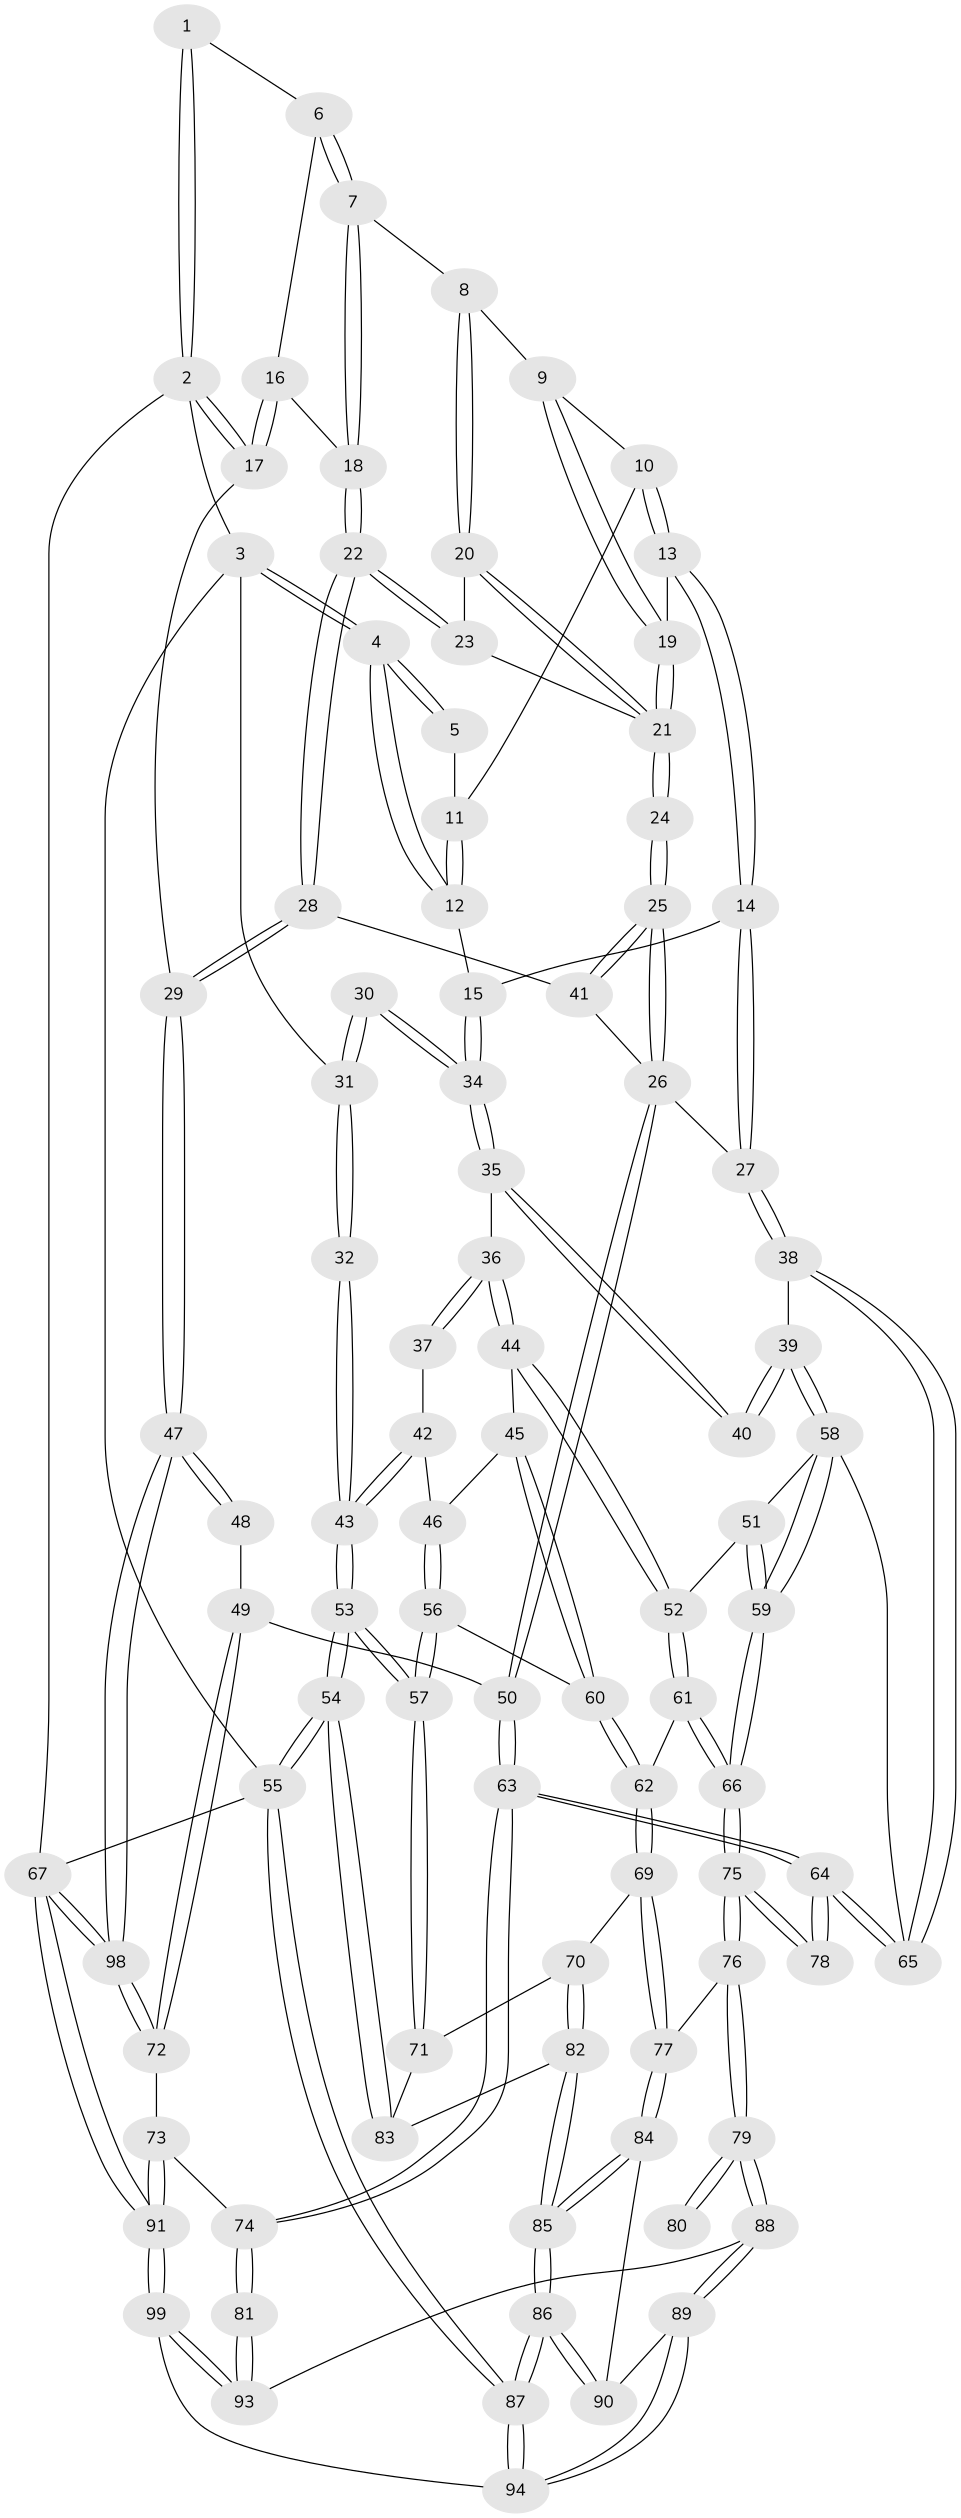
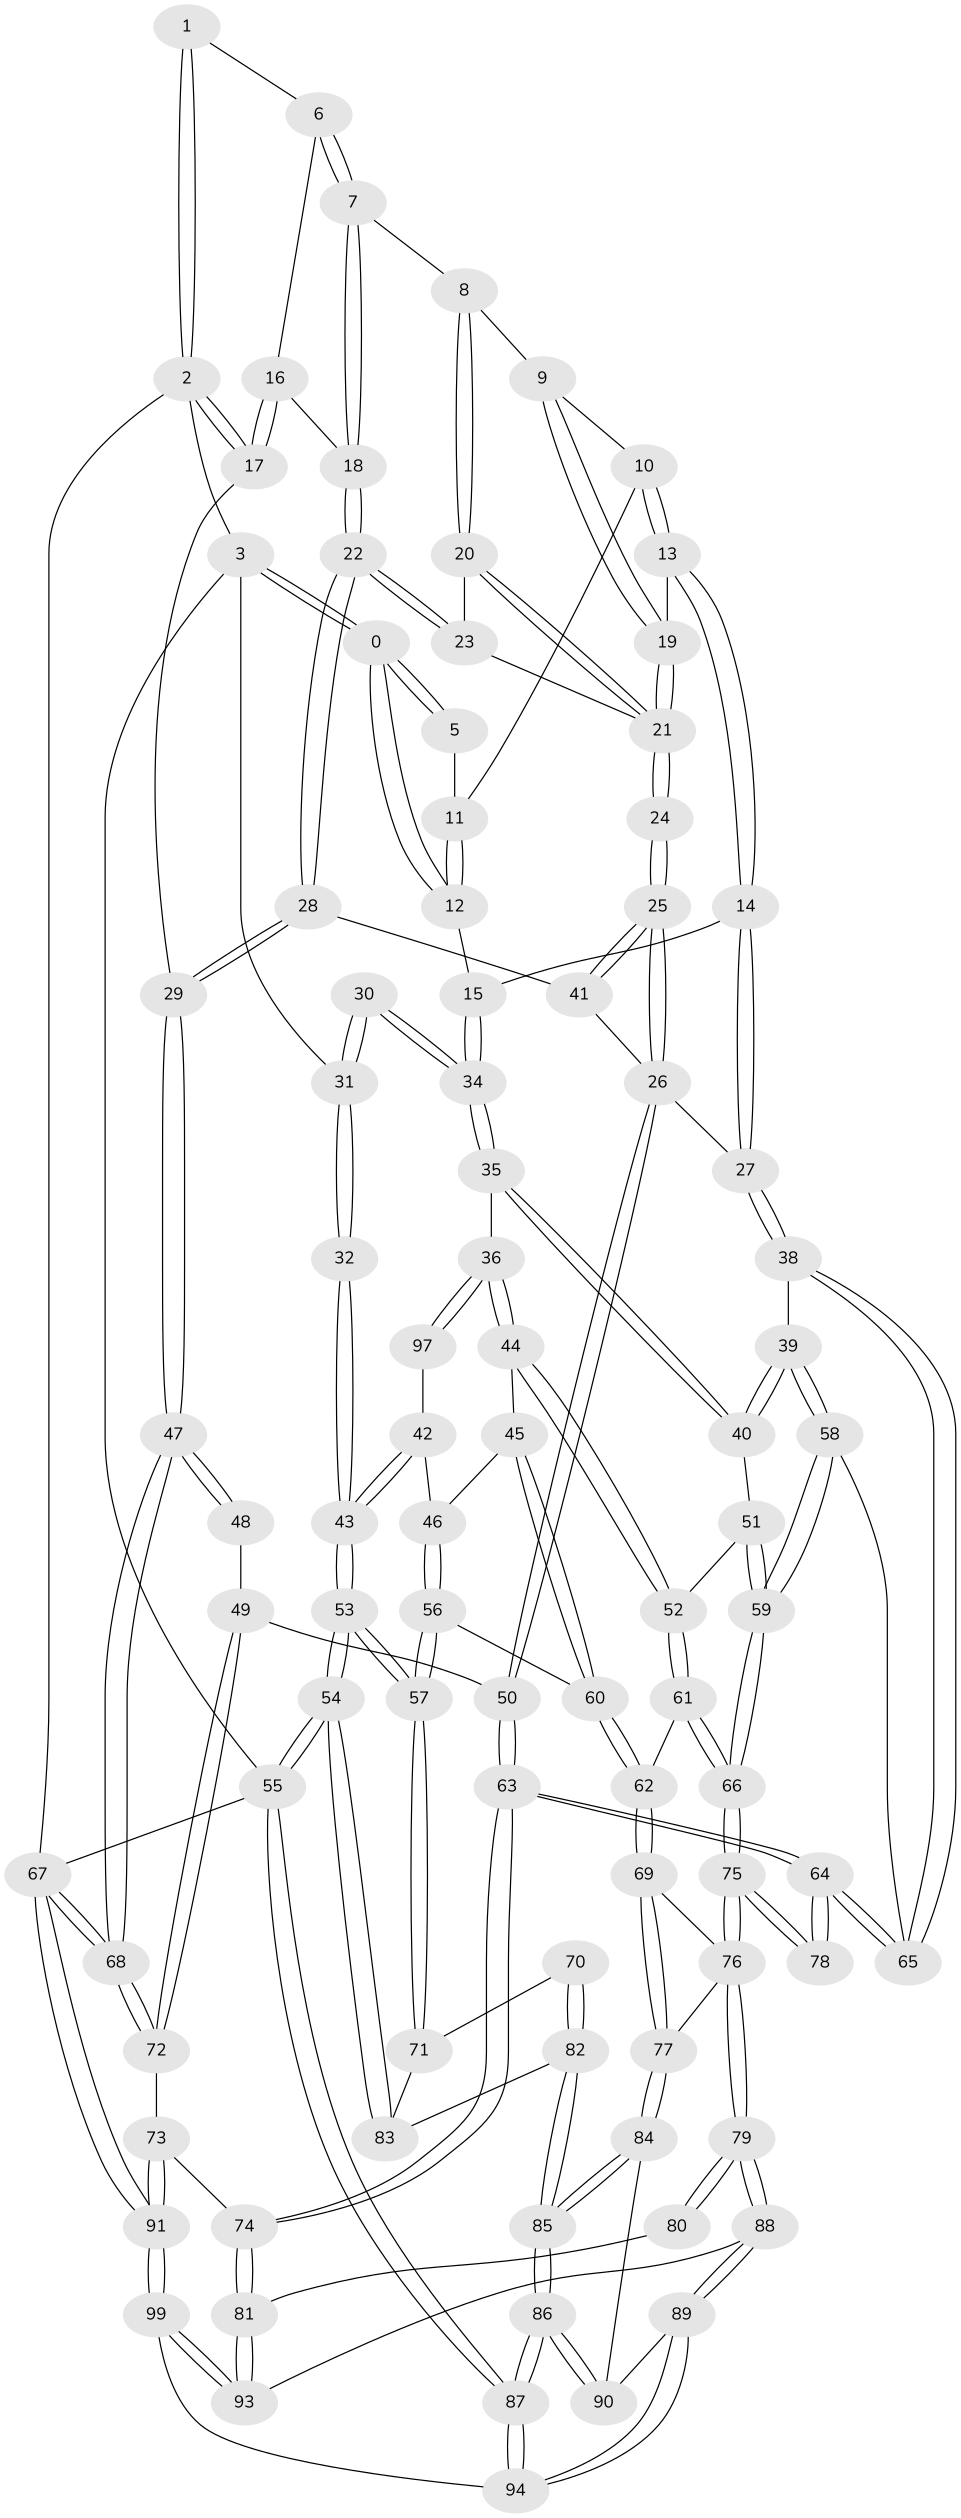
node "4": label "4" -> "0"
node "37": label "37" -> "97"
edge "58" -- "51": now "40" -- "51"
edge "69" -- "70": now "69" -- "76"
node "98": label "98" -> "68"
edge "80" -- "81": added
